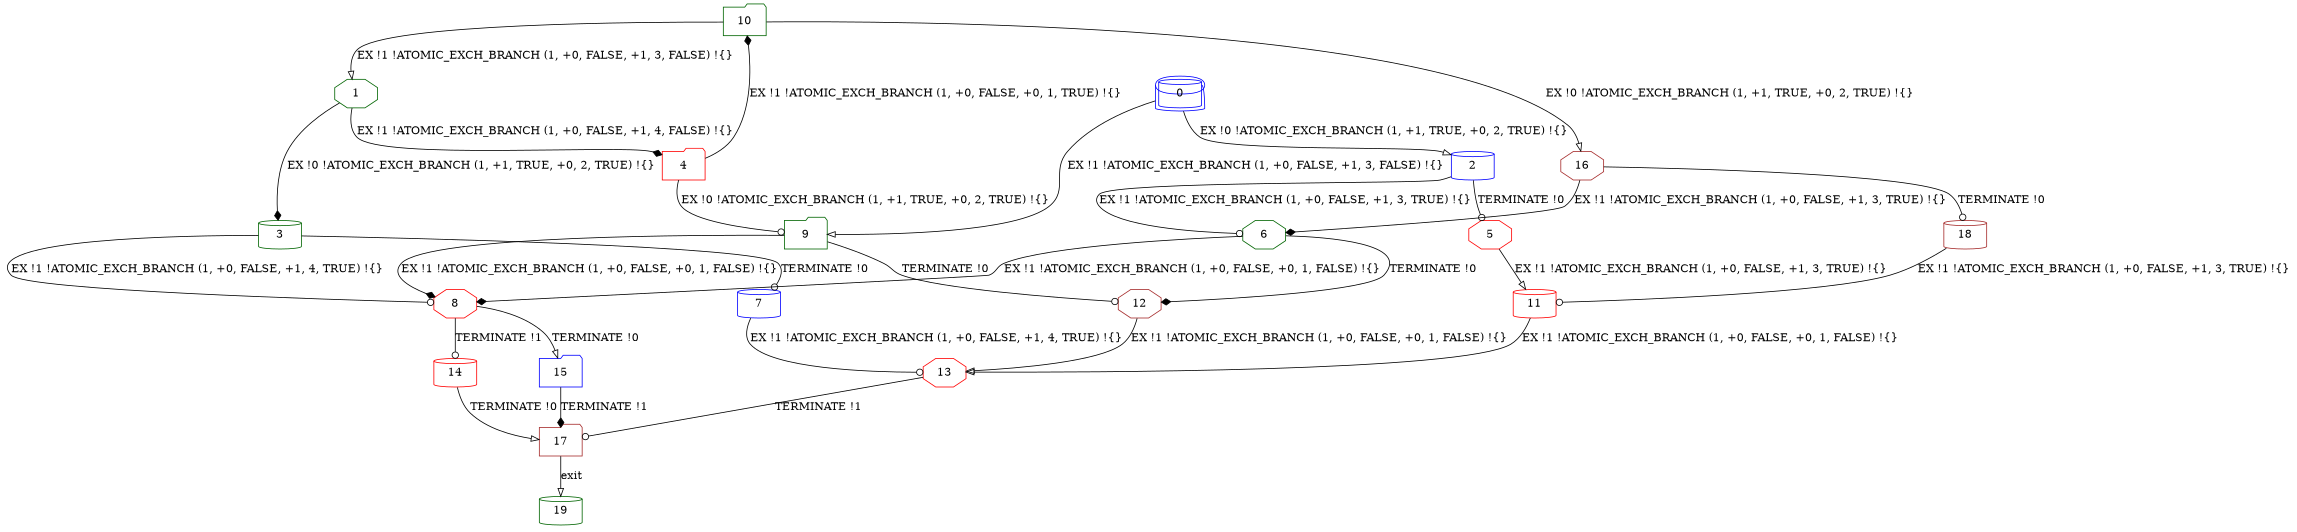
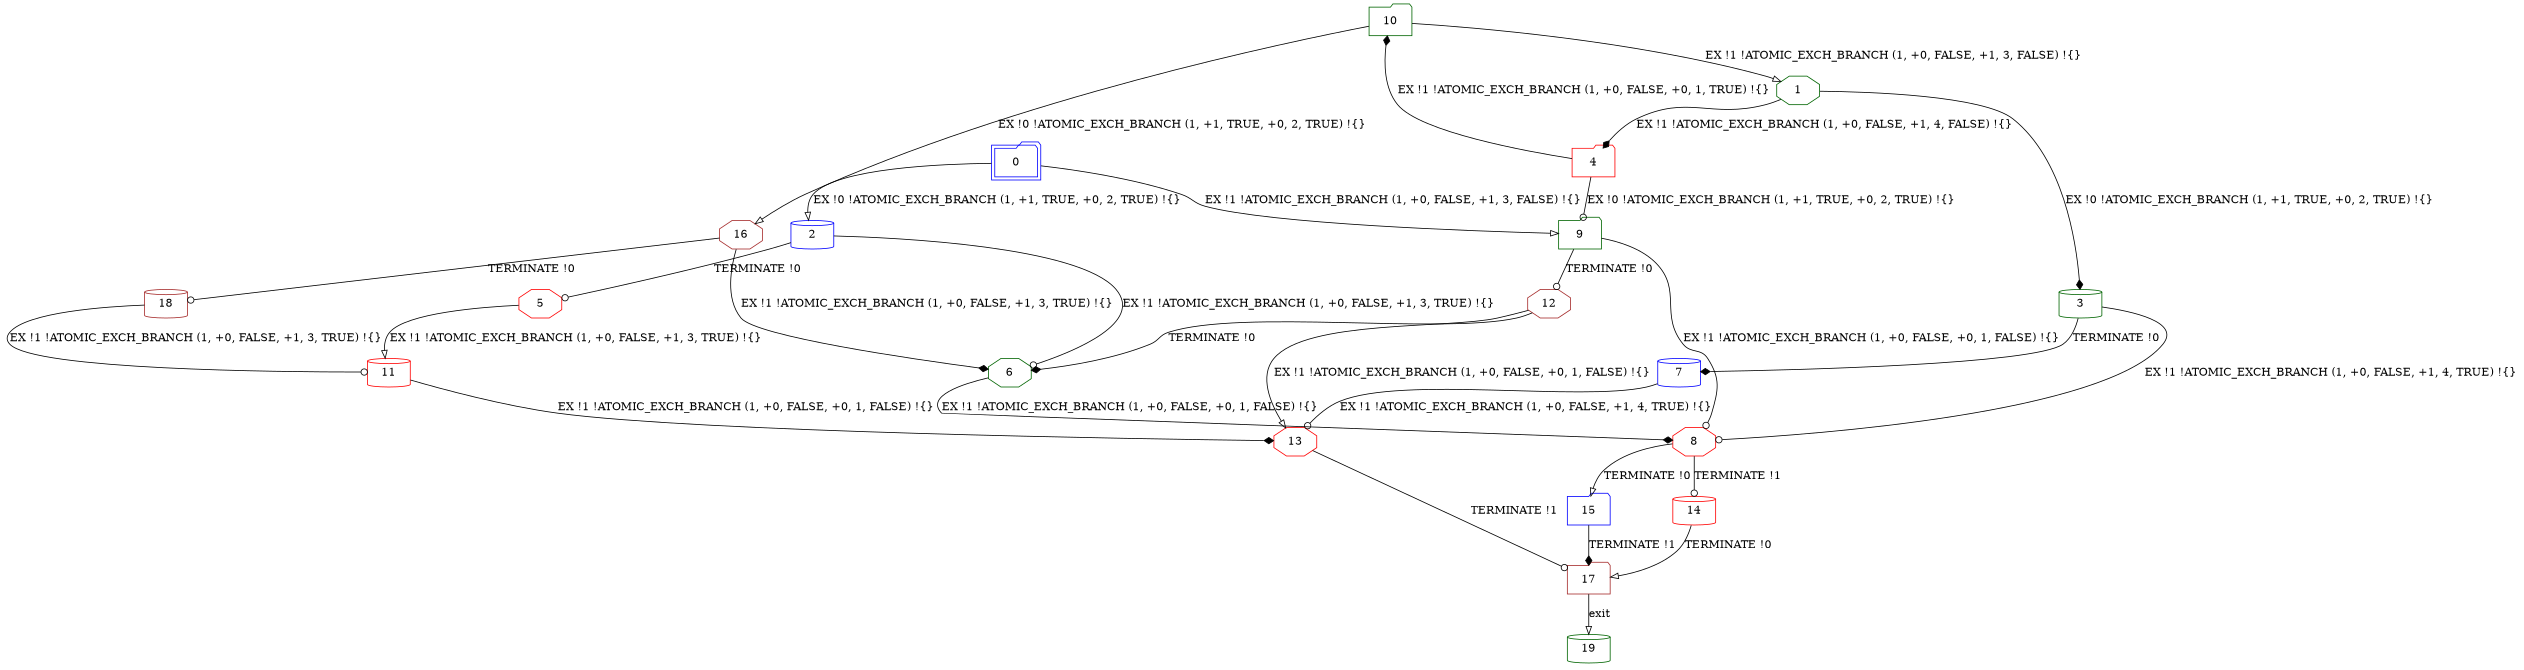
node "0": shape cylinder -> folder
edge "9" -> "8": arrowhead diamond -> odot
edge "3" -> "7": arrowhead odot -> diamond
edge "6" -> "12": reversed
edge "11" -> "13": arrowhead onormal -> diamond
